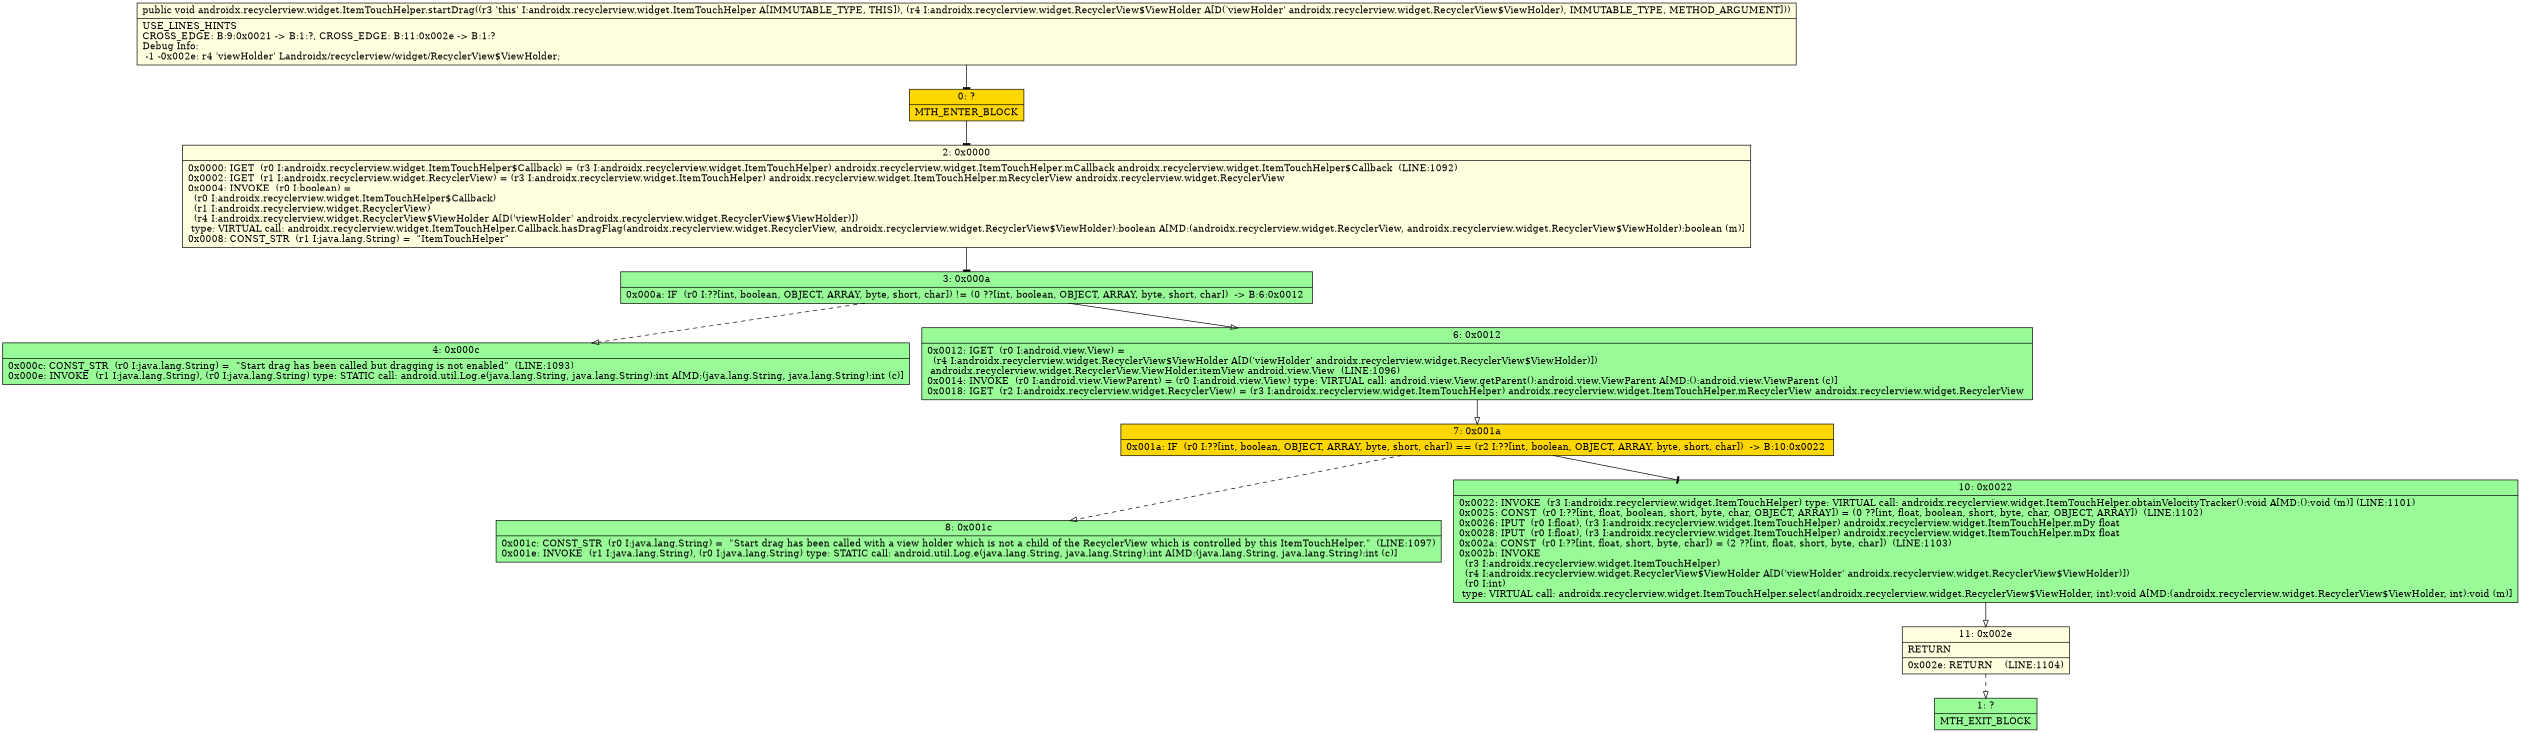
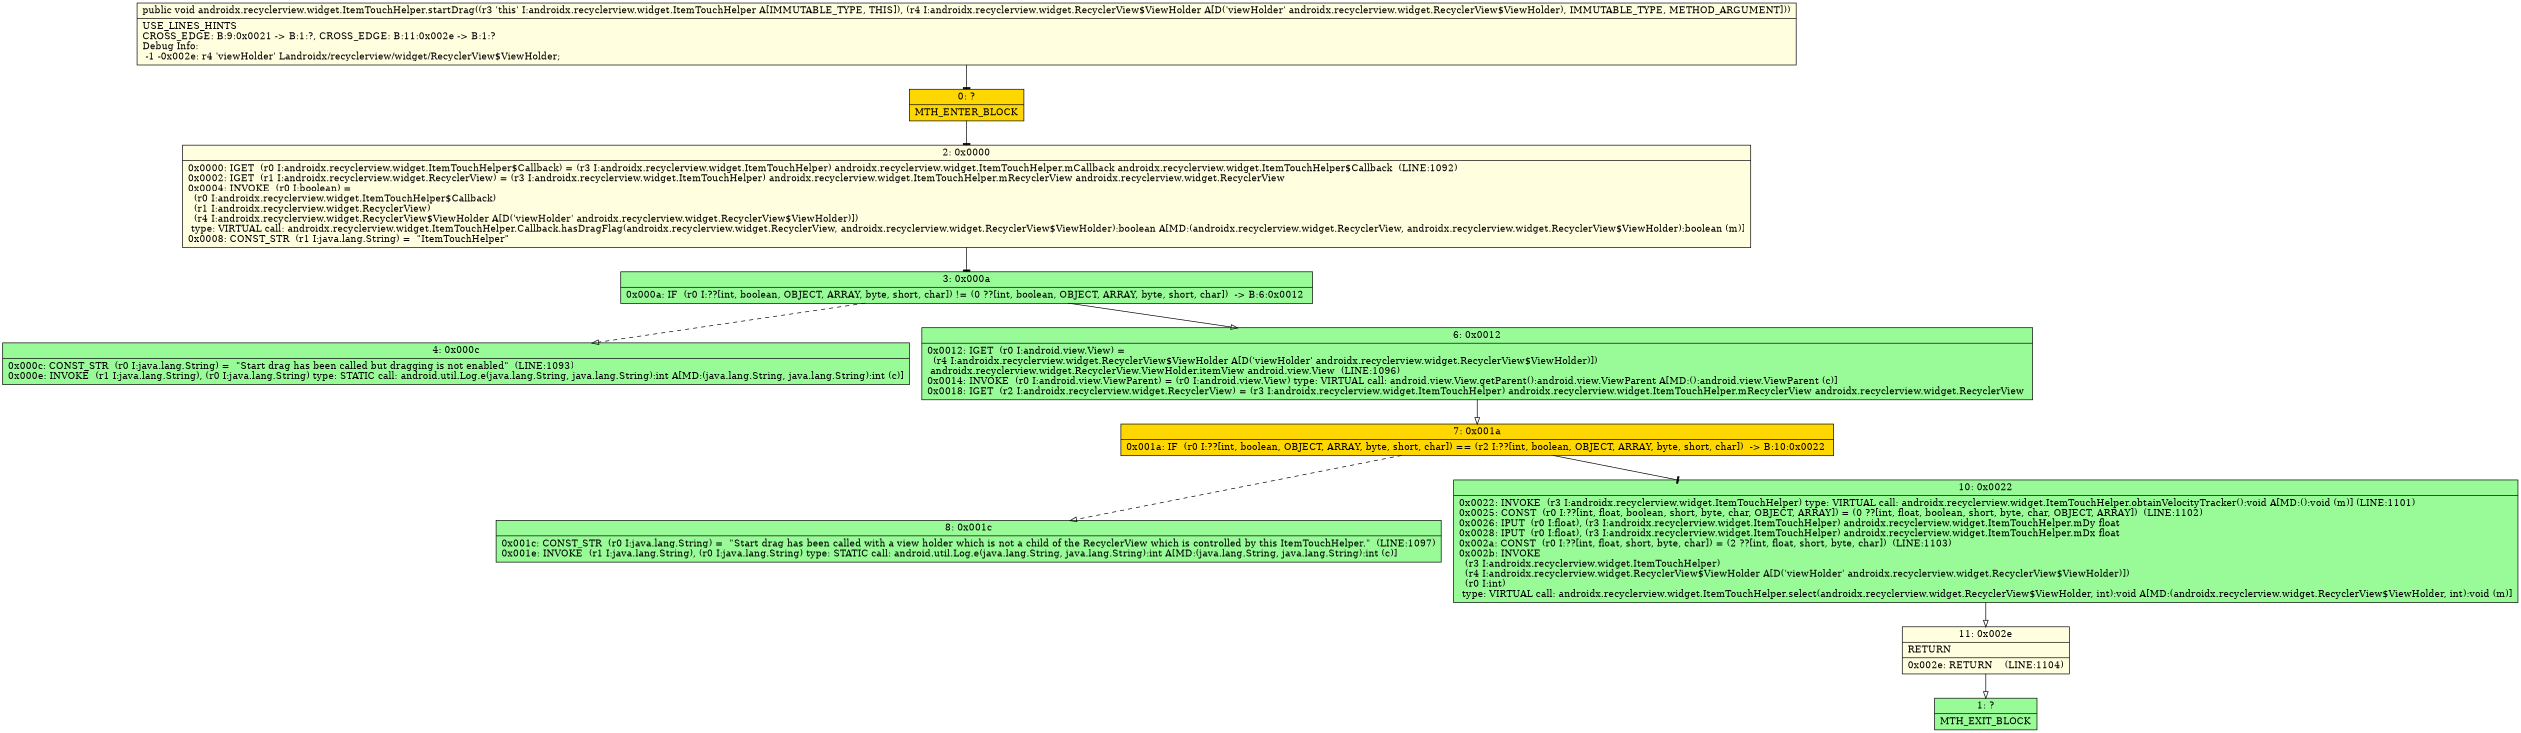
edge "11: 0x002e" -> "1: ?": style dashed -> solid
